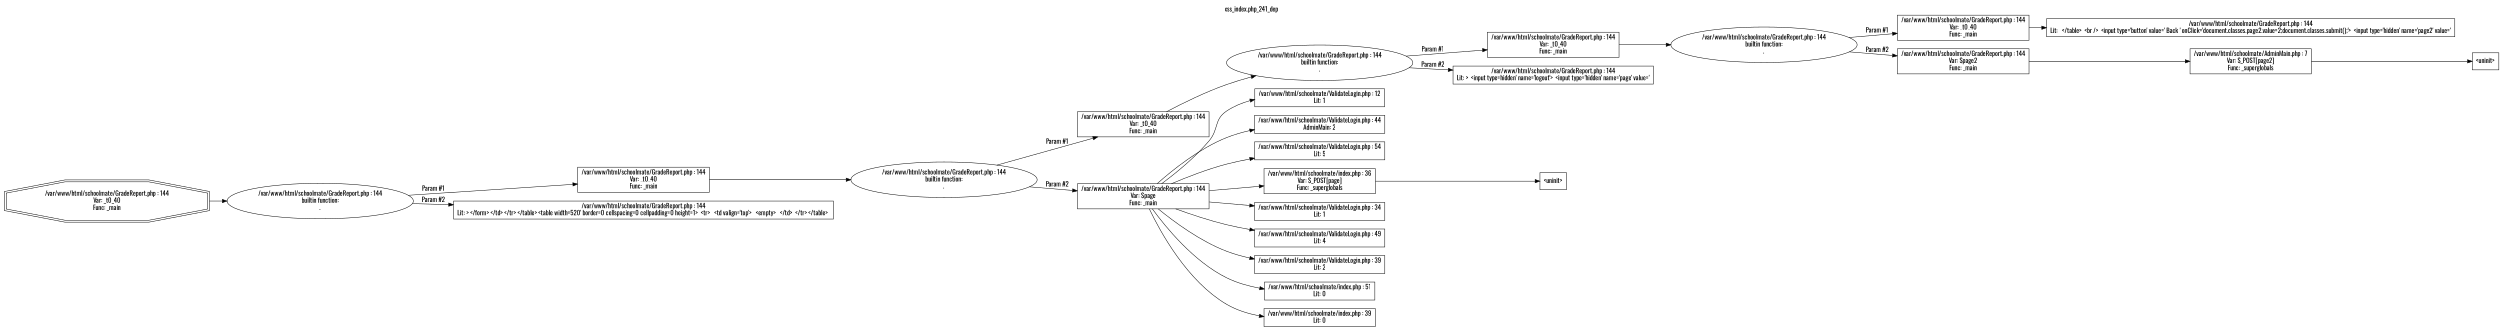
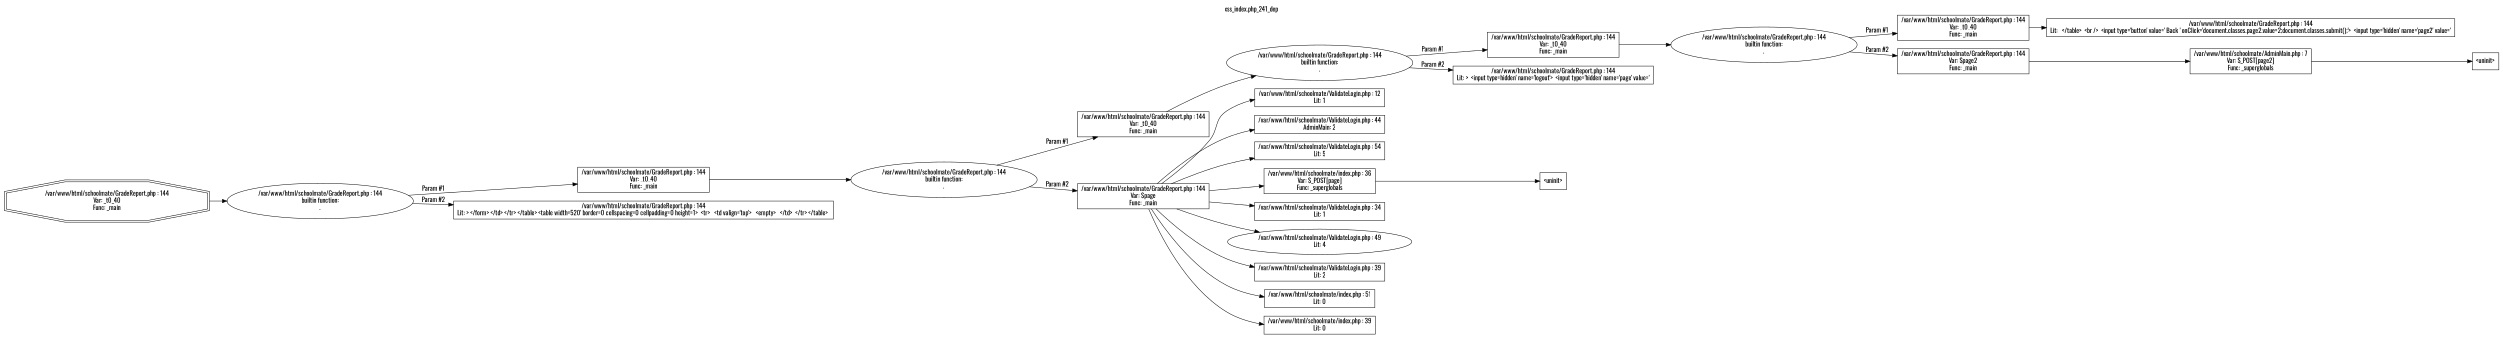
node "/var/www/html/schoolmate/ValidateLogin.php : 49 Lit: 4": shape box -> ellipse
